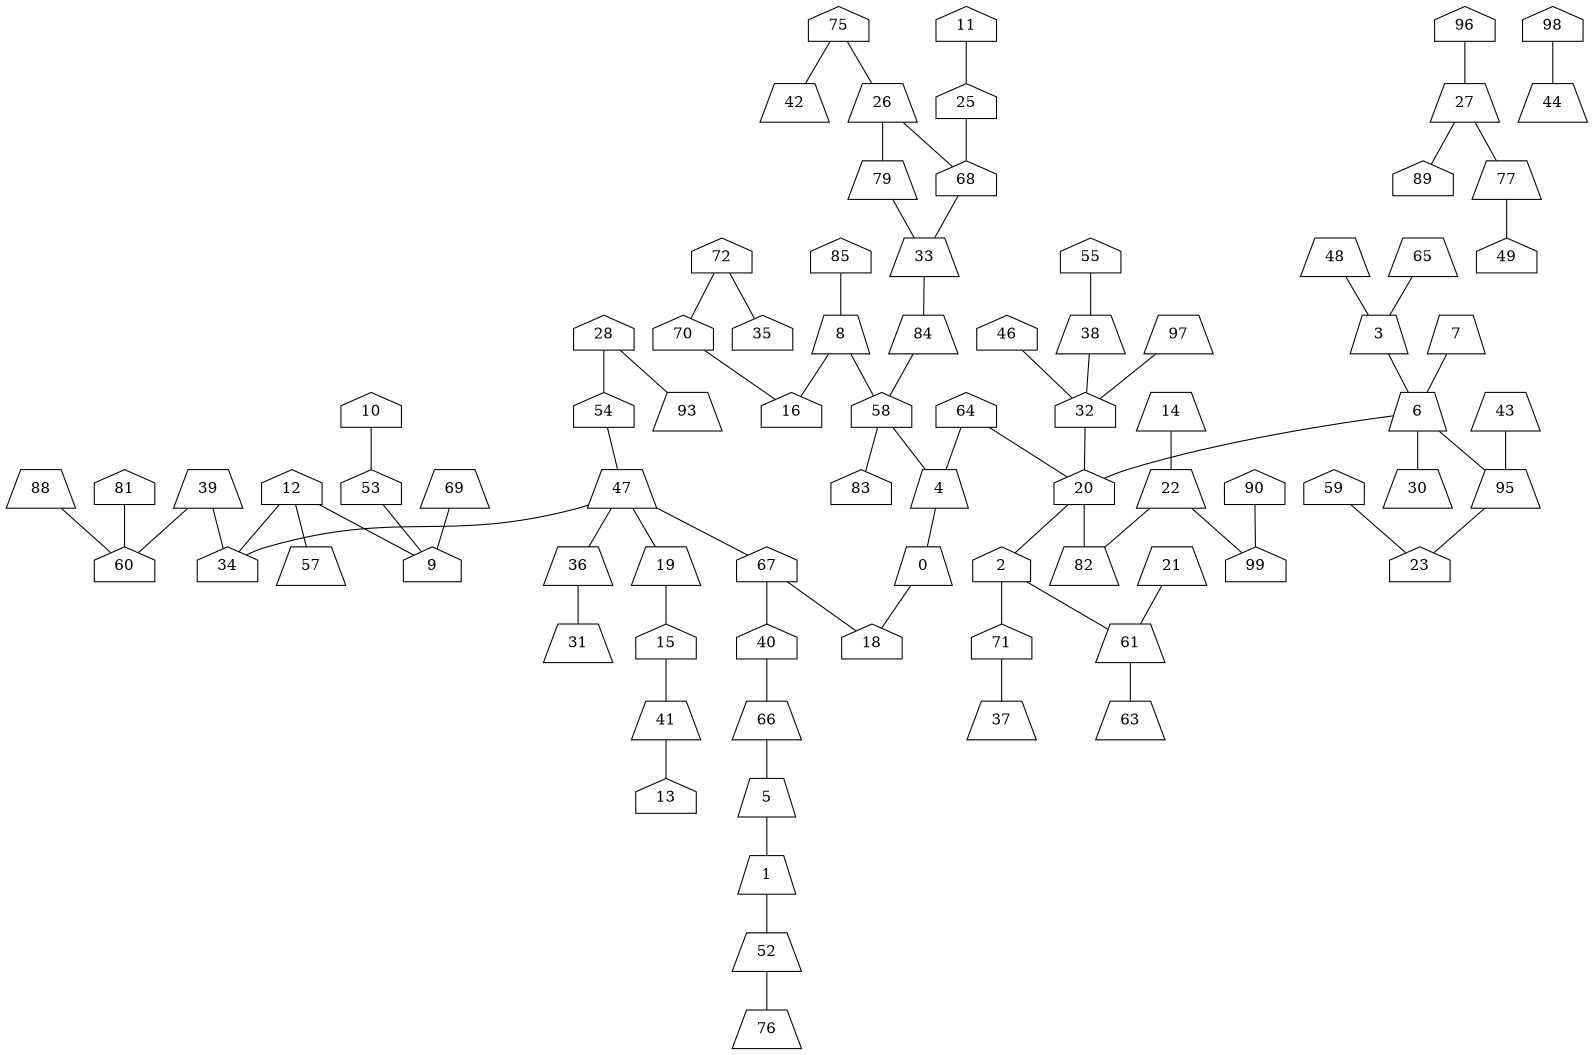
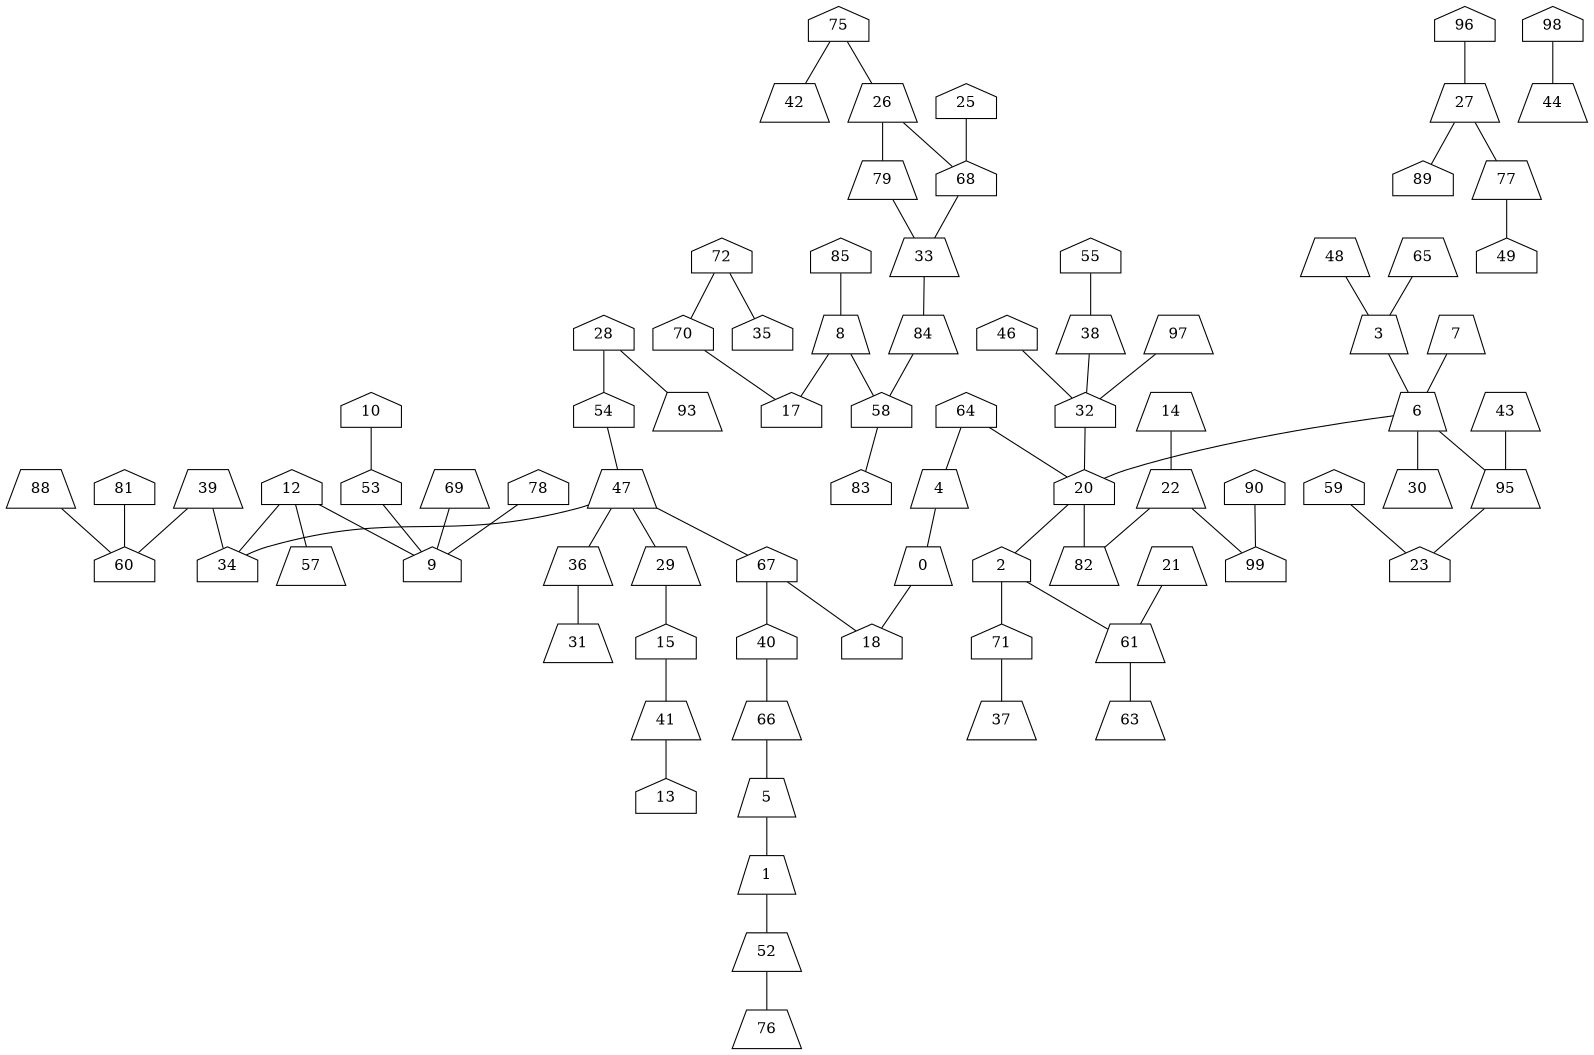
node "11": removed
node "16": label "16" -> "17"
edge "58" -- "4": removed
node "78": added
node "19": label "19" -> "29"
